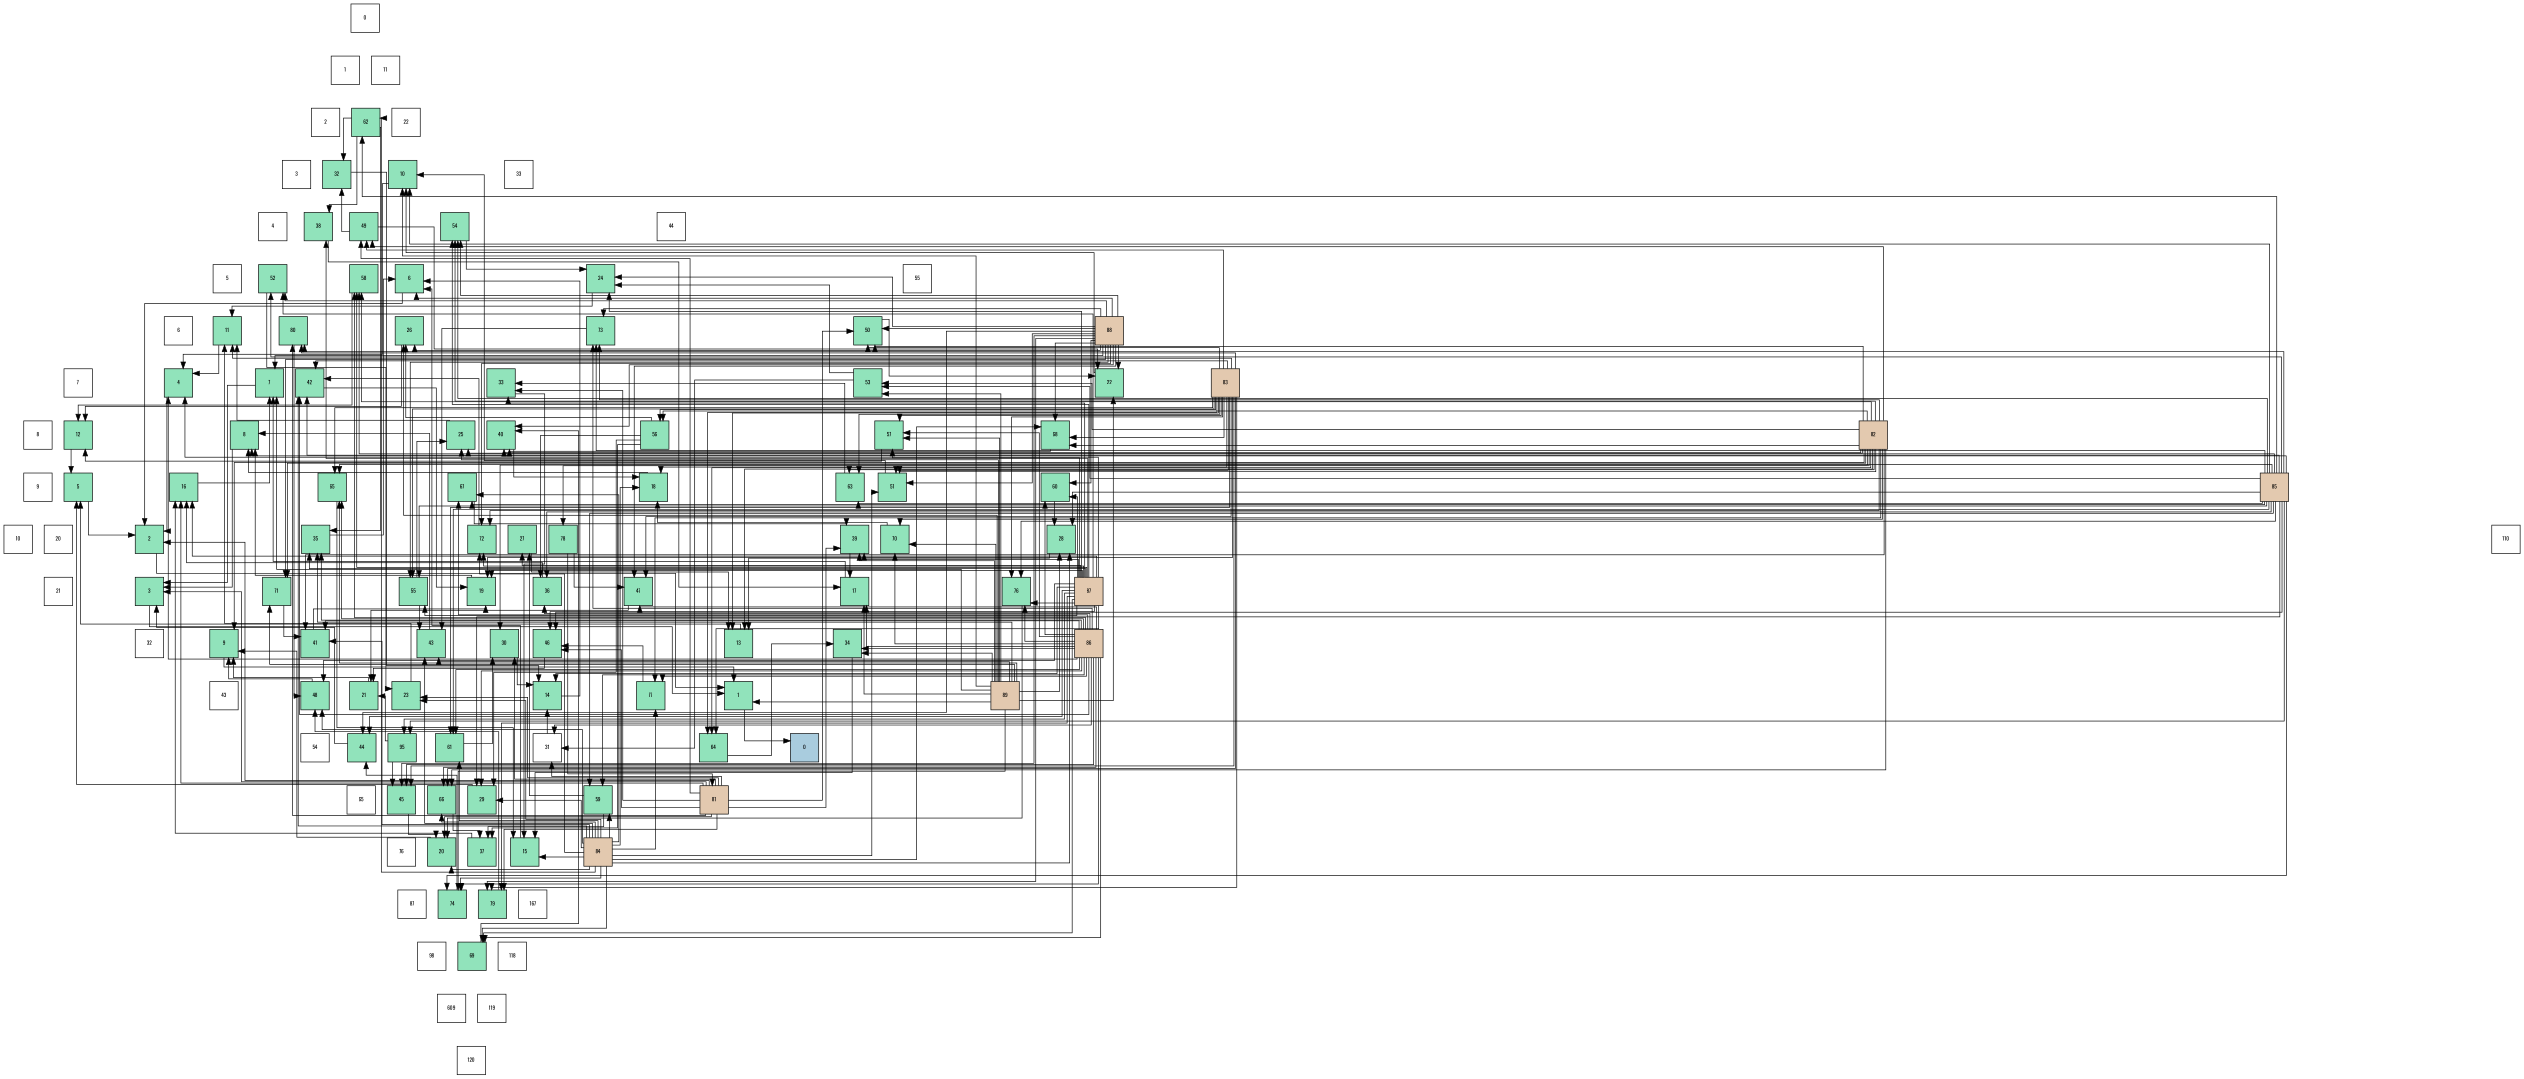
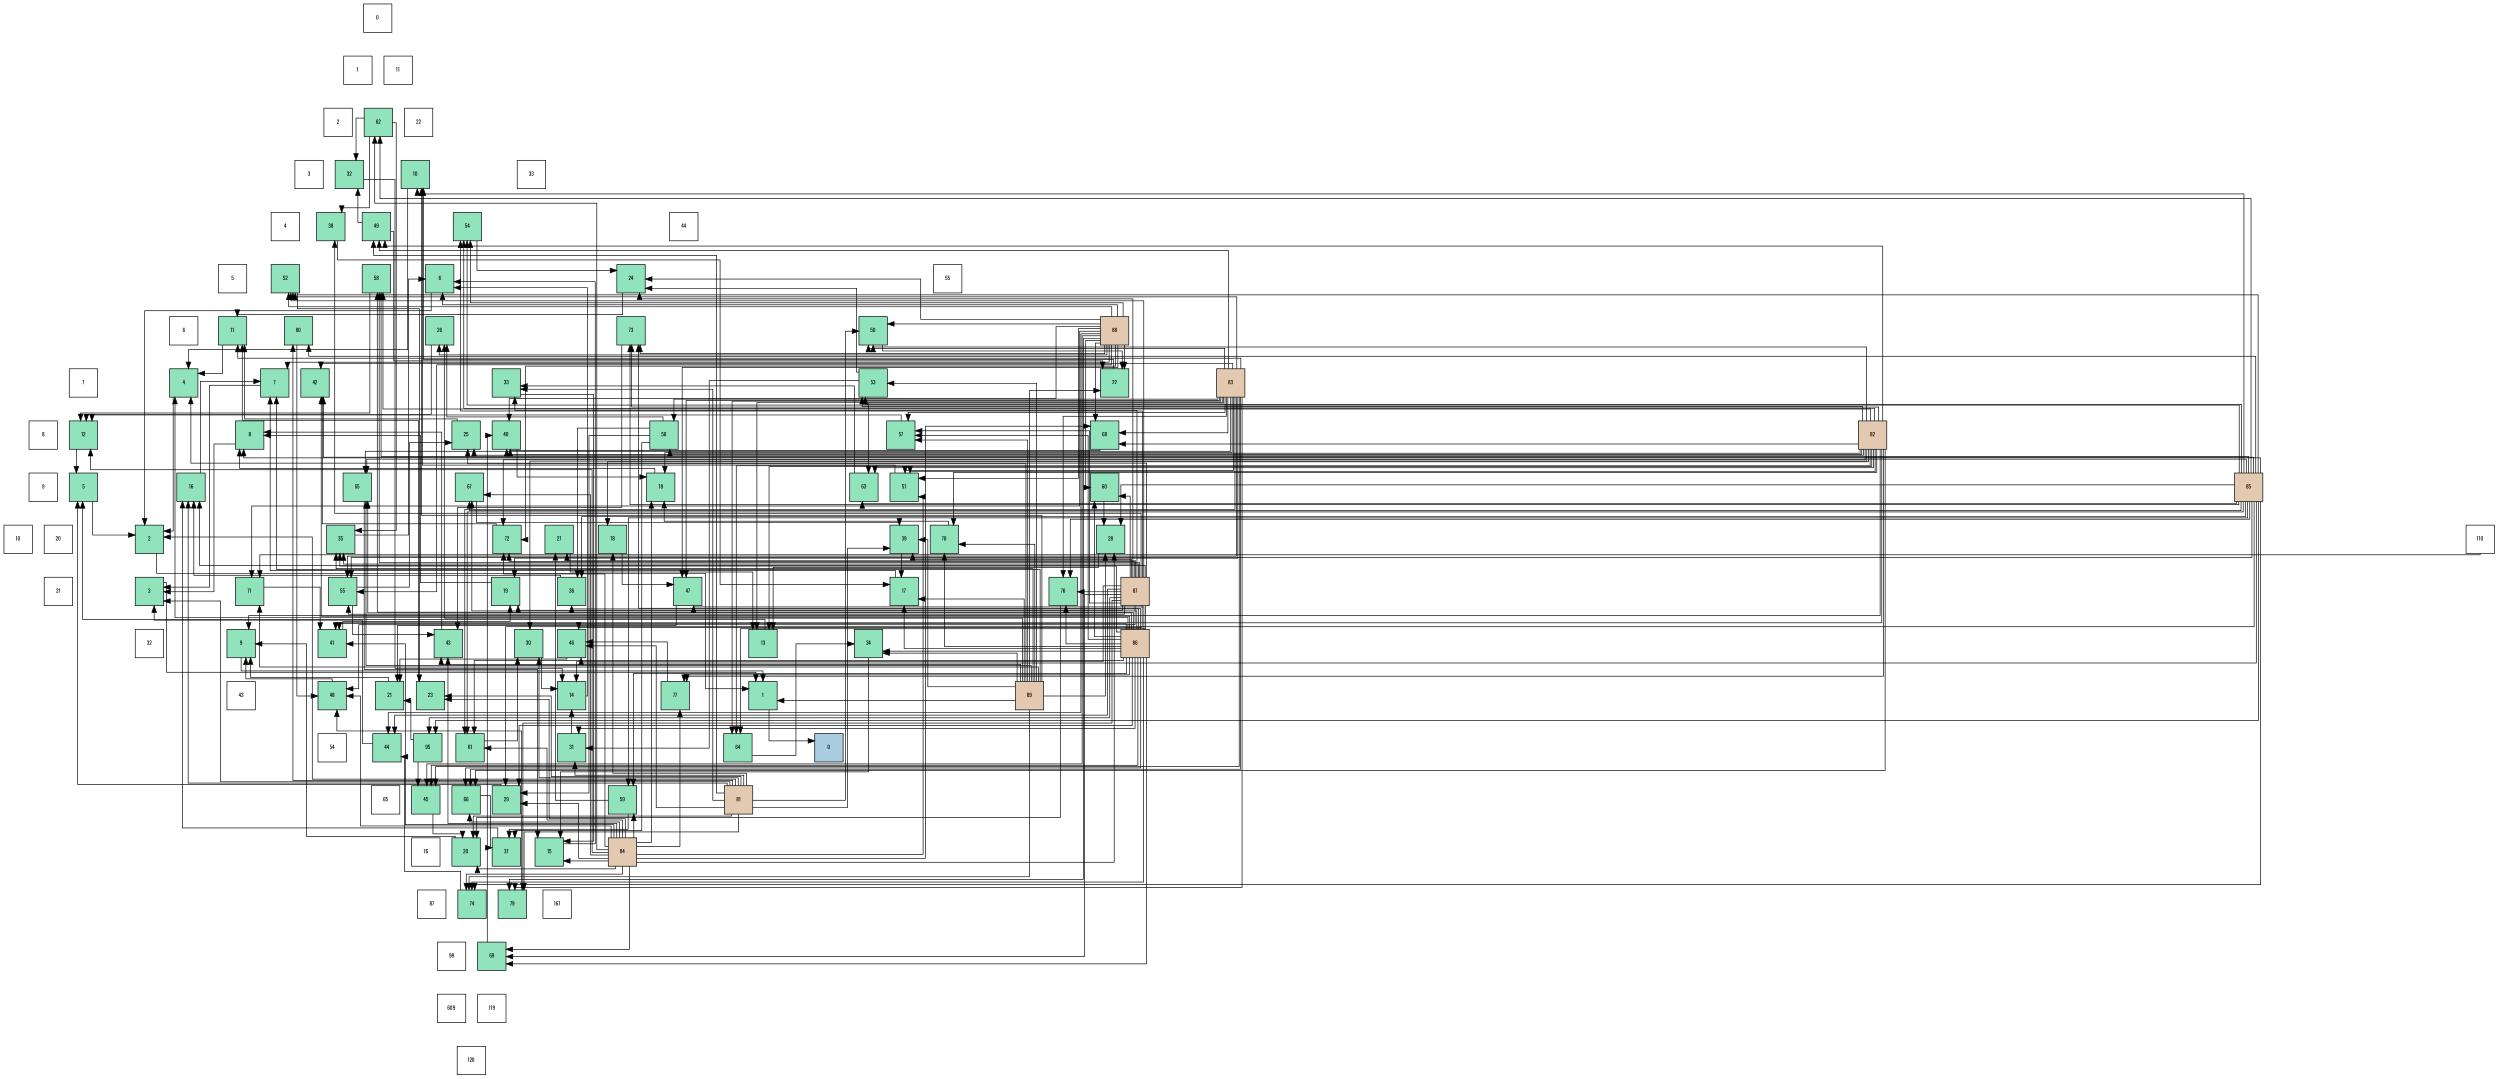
edge "83" -> "80": now "83" -> "52"
edge "82" -> "71": now "110" -> "71"
edge "42" -> "19": removed
edge "78" -> "81": reversed
node "31": fillcolor #ffffff -> #91e3bb
edge "84" -> "42": now "84" -> "12"
node "118": removed
